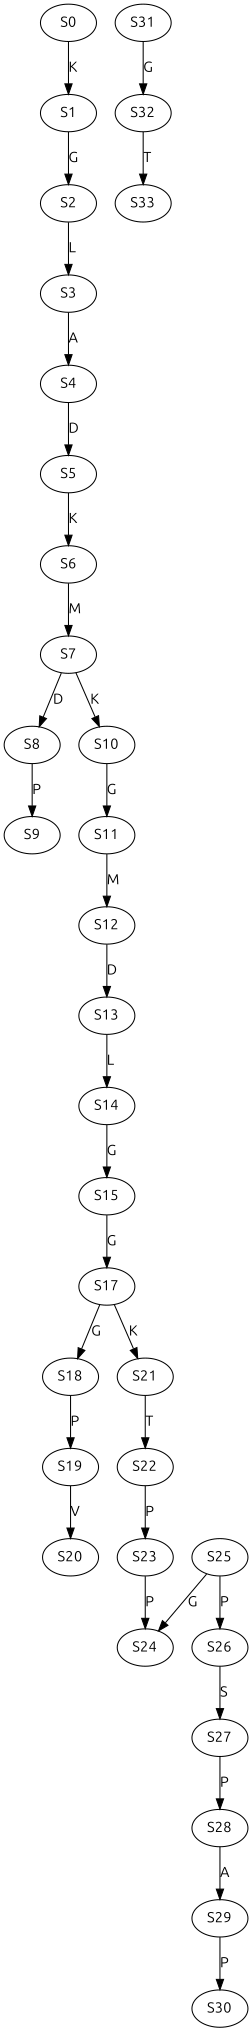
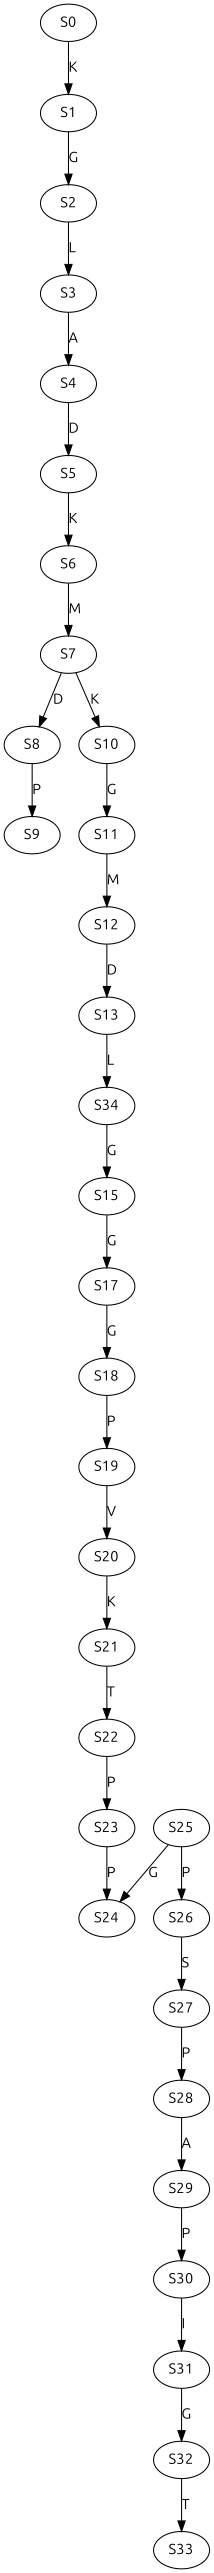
node "S14": label "S14" -> "S34"
edge "S17" -> "S21": now "S20" -> "S21"
edge "S30" -> "S31": added, label "I"
